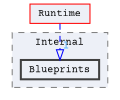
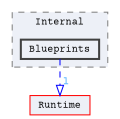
edge "Runtime" -> "Blueprints": reversed
